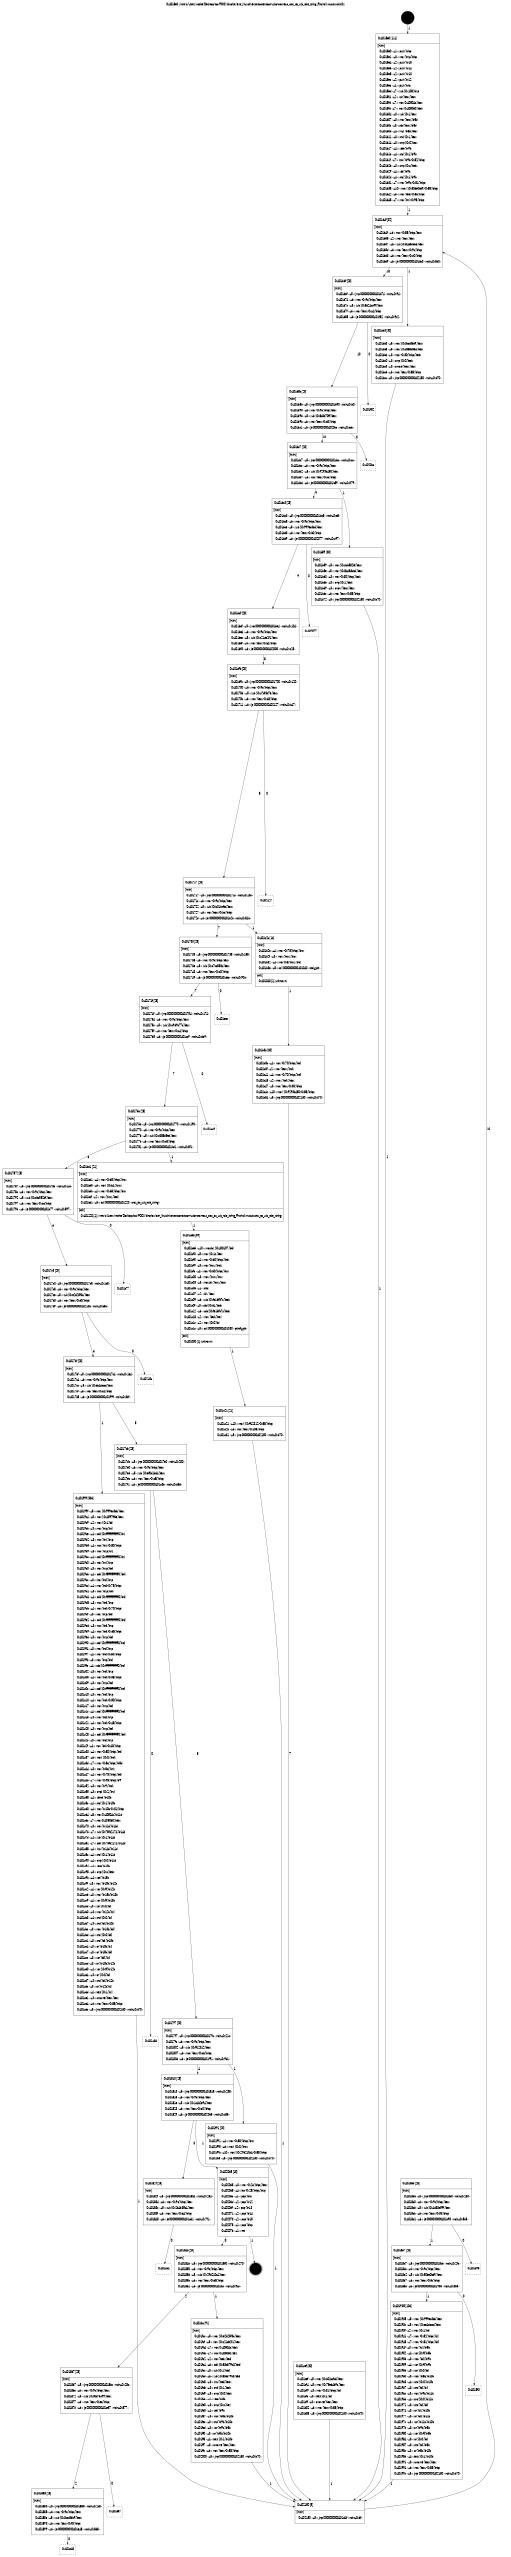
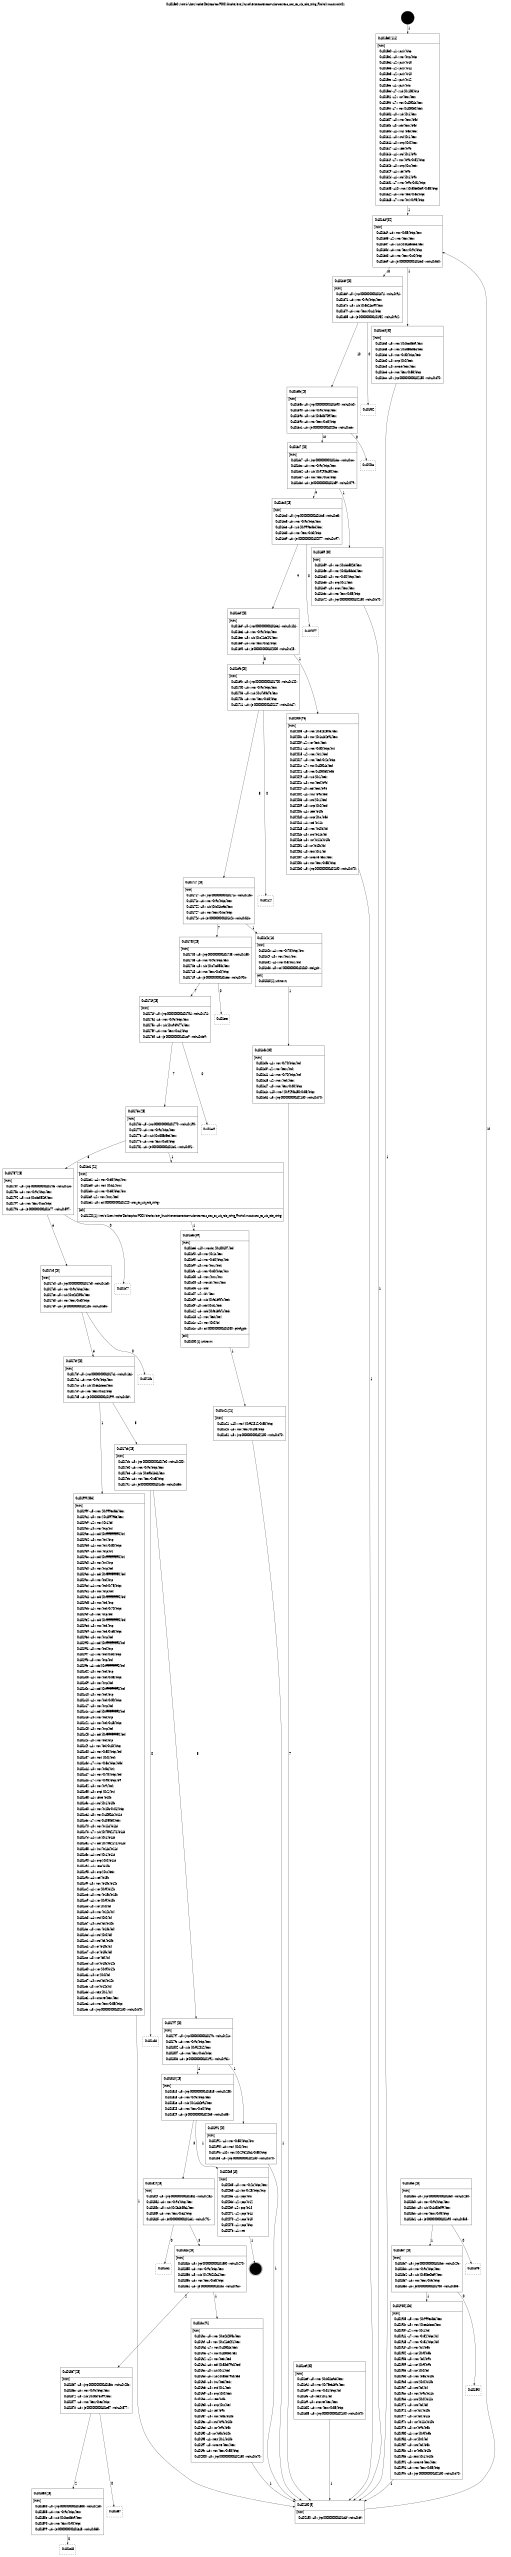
node "0x402005 [96]": added
edge "0x402065 [18]" -> "0x40184b [28]": now "0x40182f [28]" -> "0x40184b [28]"
